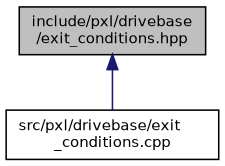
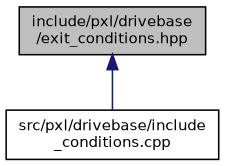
node "src/pxl/drivebase/exit _conditions.cpp": label "src/pxl/drivebase/exit _conditions.cpp" -> "src/pxl/drivebase/include _conditions.cpp"
